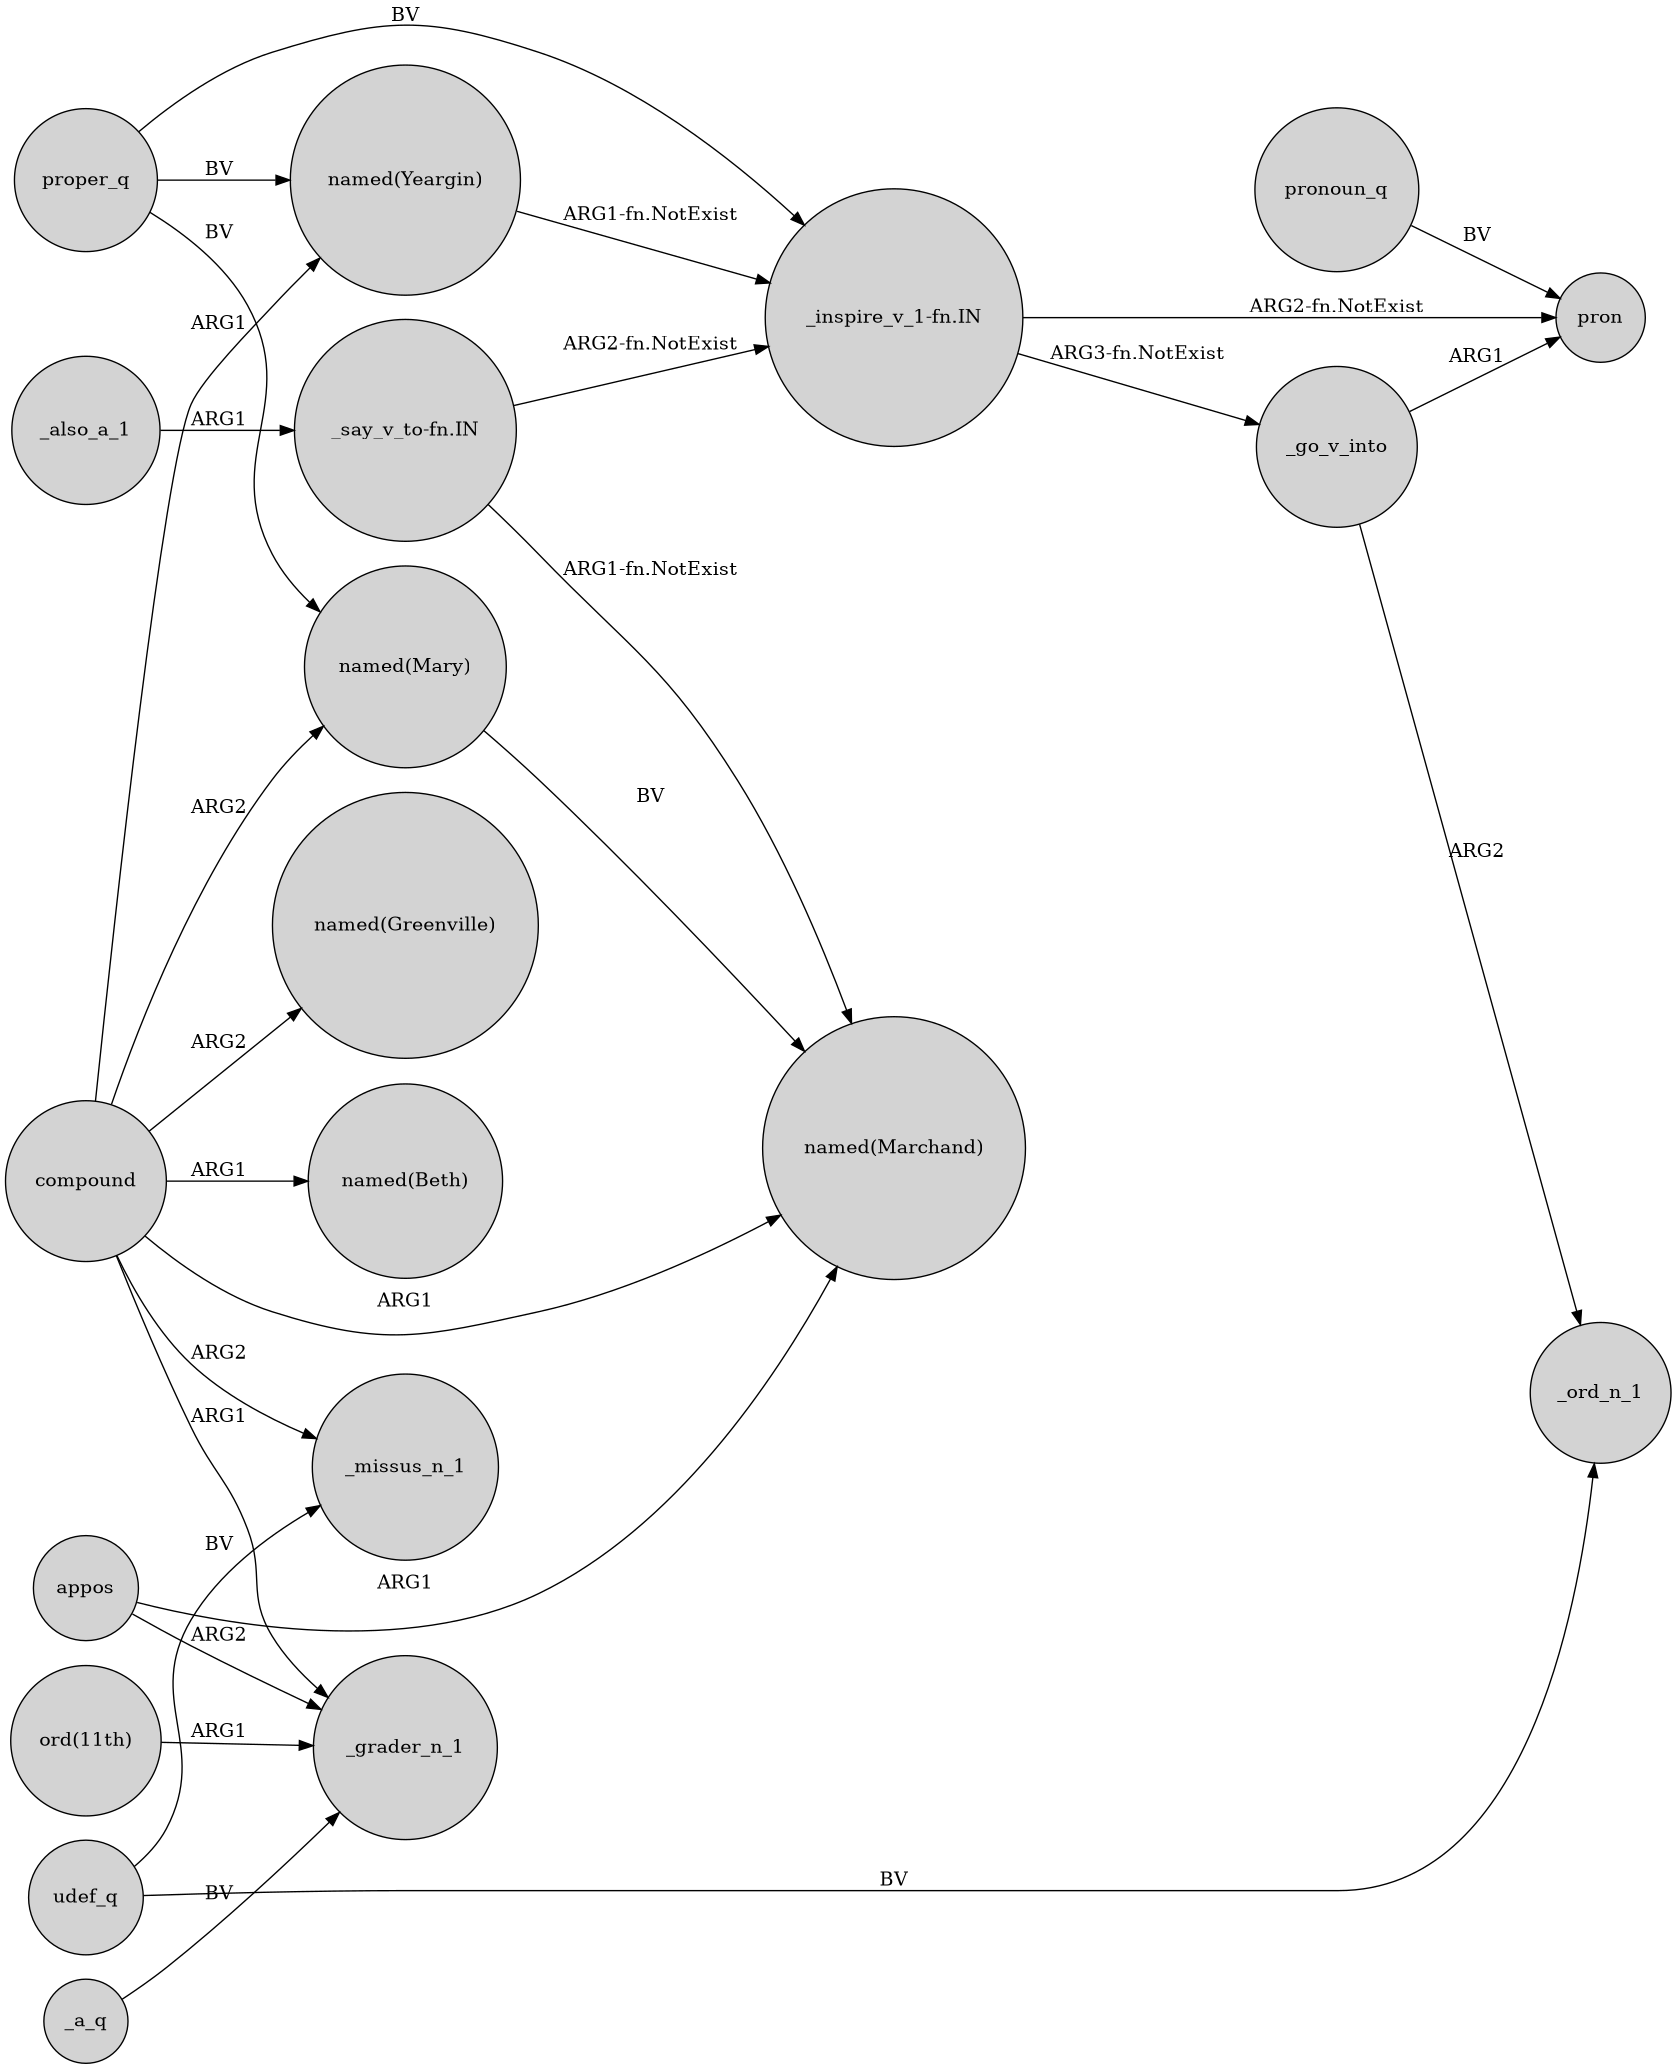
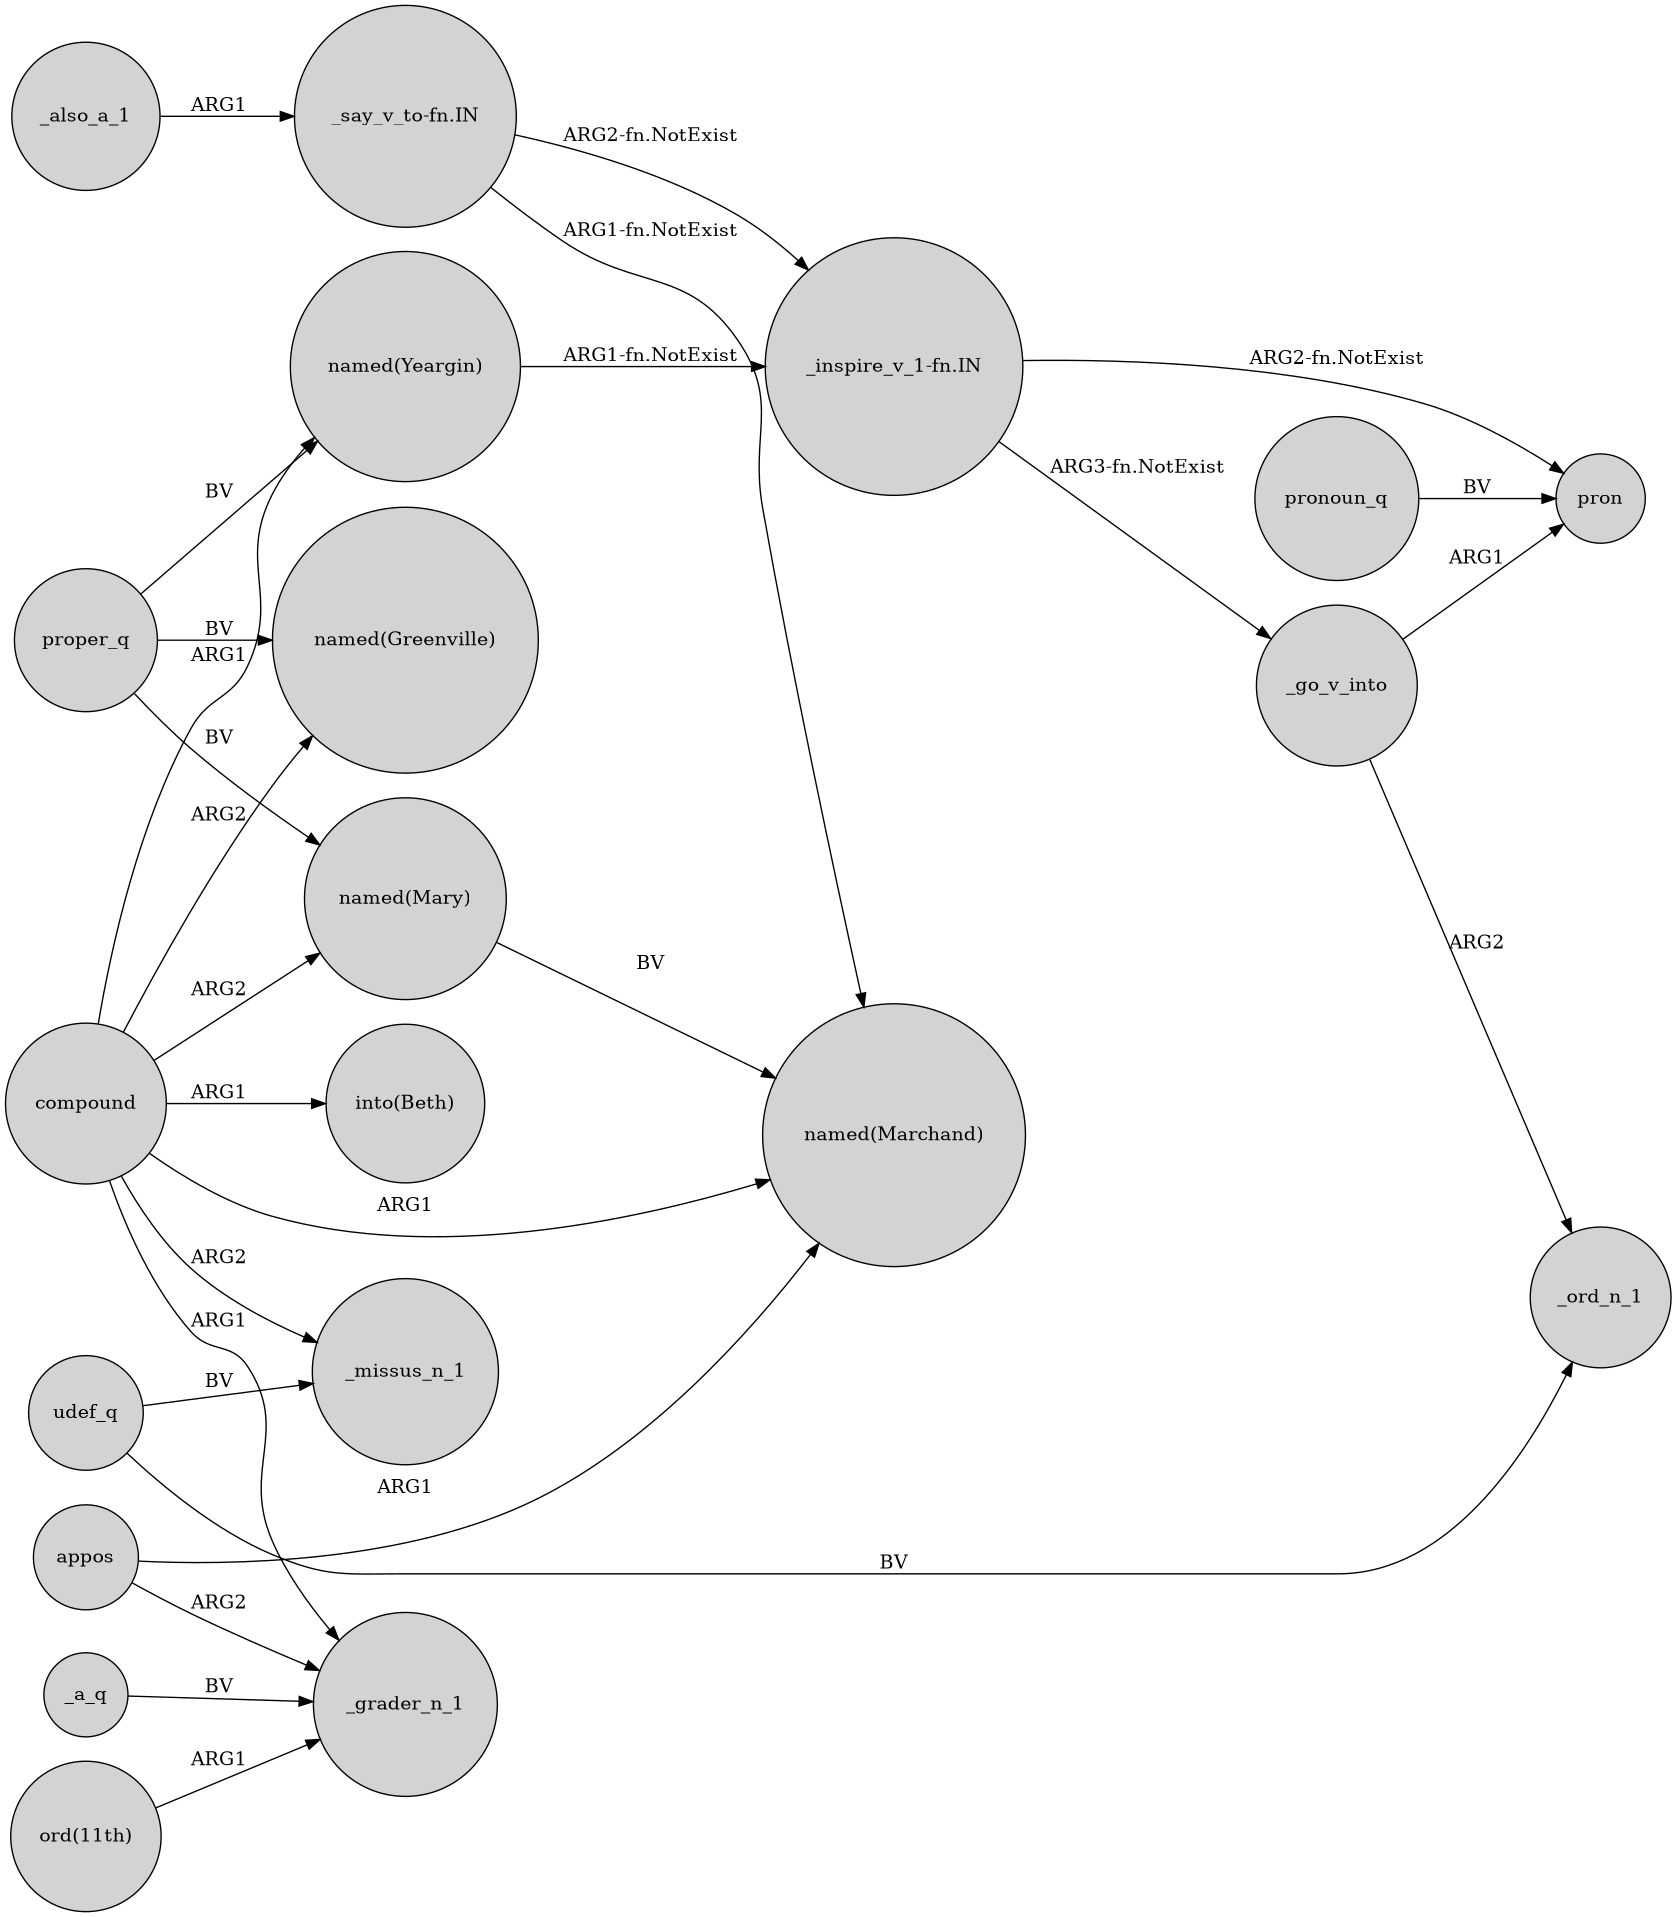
edge "proper_q" -> "_inspire_v_1-fn.IN": now "proper_q" -> "named(Greenville)"
node "named(Beth)": label "named(Beth)" -> "into(Beth)"
